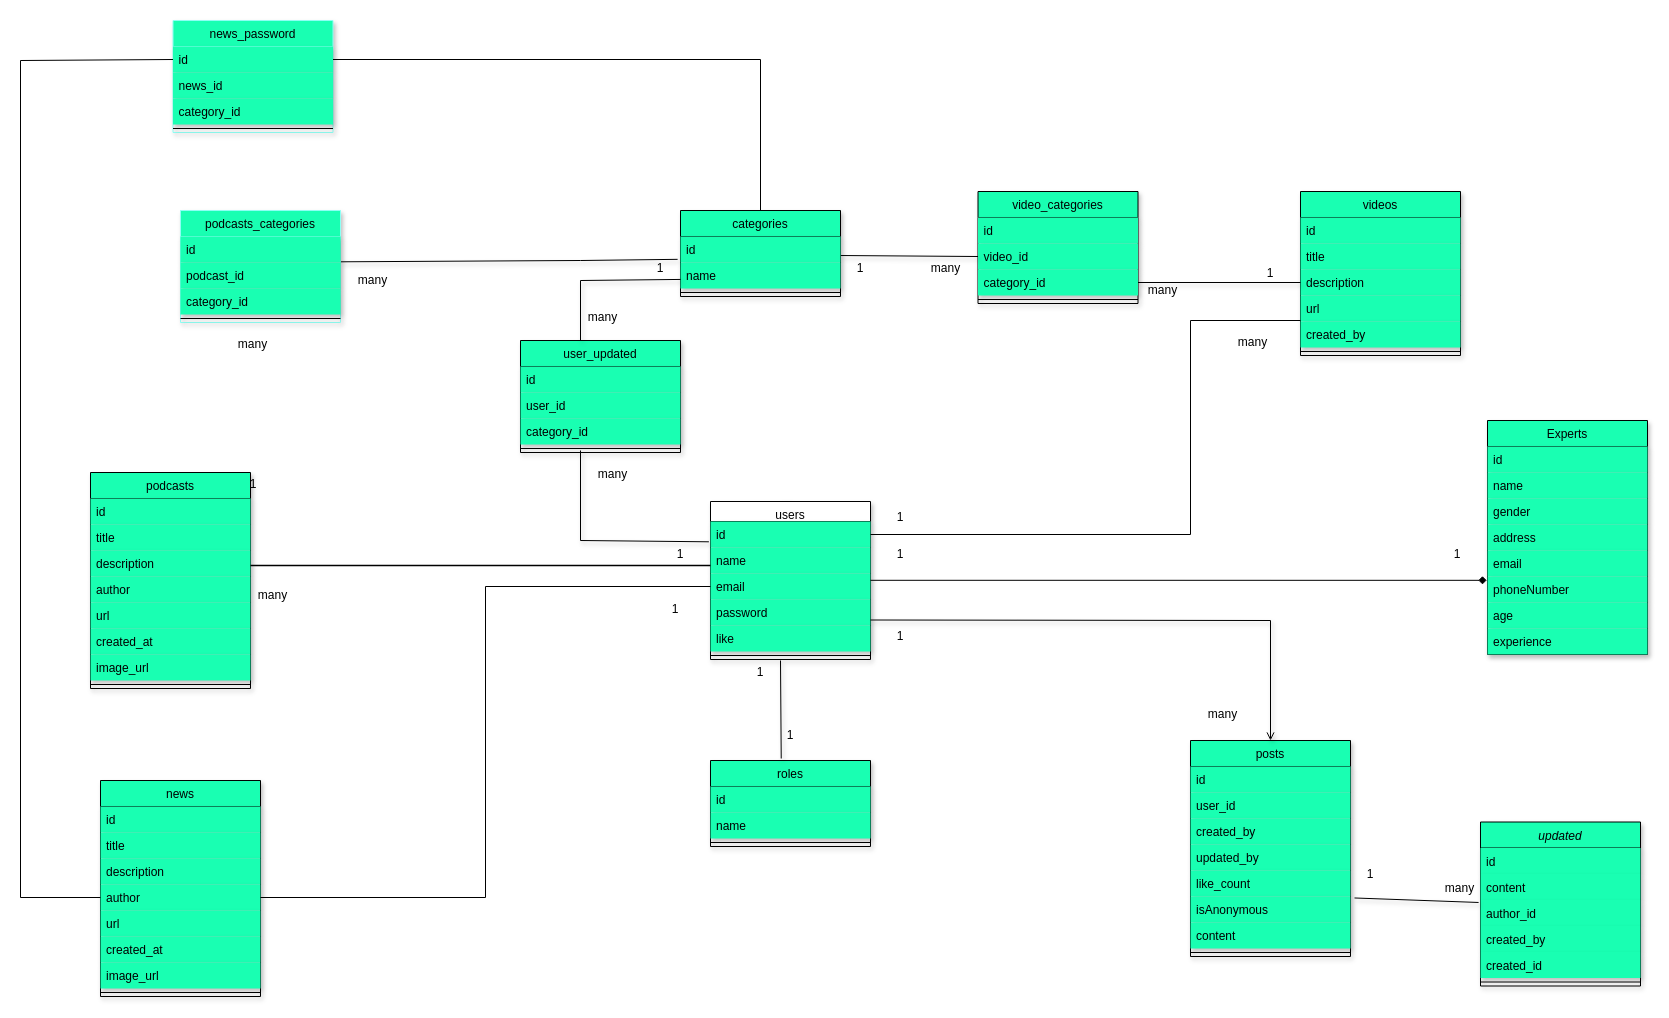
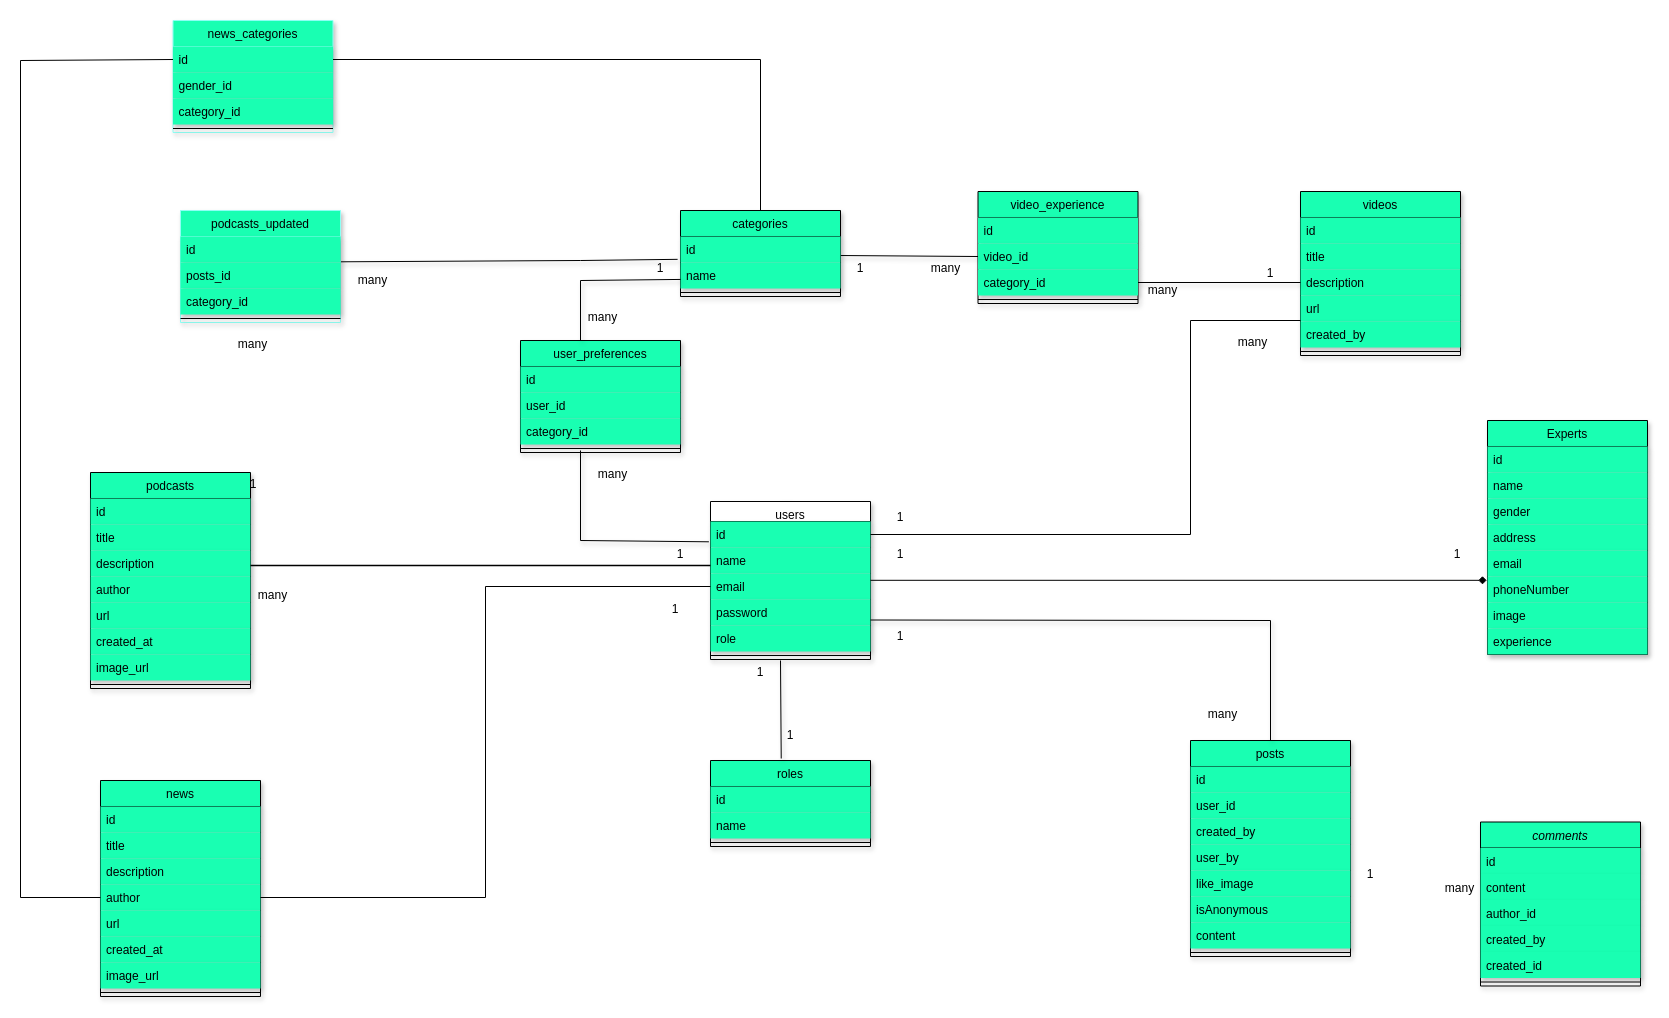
node "news_password": label "news_password" -> "news_categories"
node "news_id": label "news_id" -> "gender_id"
node "video_categories": label "video_categories" -> "video_experience"
node "podcasts_categories": label "podcasts_categories" -> "podcasts_updated"
node "podcast_id": label "podcast_id" -> "posts_id"
node "user_updated": label "user_updated" -> "user_preferences"
node "age": label "age" -> "image"
node "like": label "like" -> "role"
edge "users" -> "posts": arrowhead open -> none
node "updated": label "updated" -> "comments"
node "updated_by": label "updated_by" -> "user_by"
node "like_count": label "like_count" -> "like_image"
edge "isAnonymous" -- "author_id": removed
